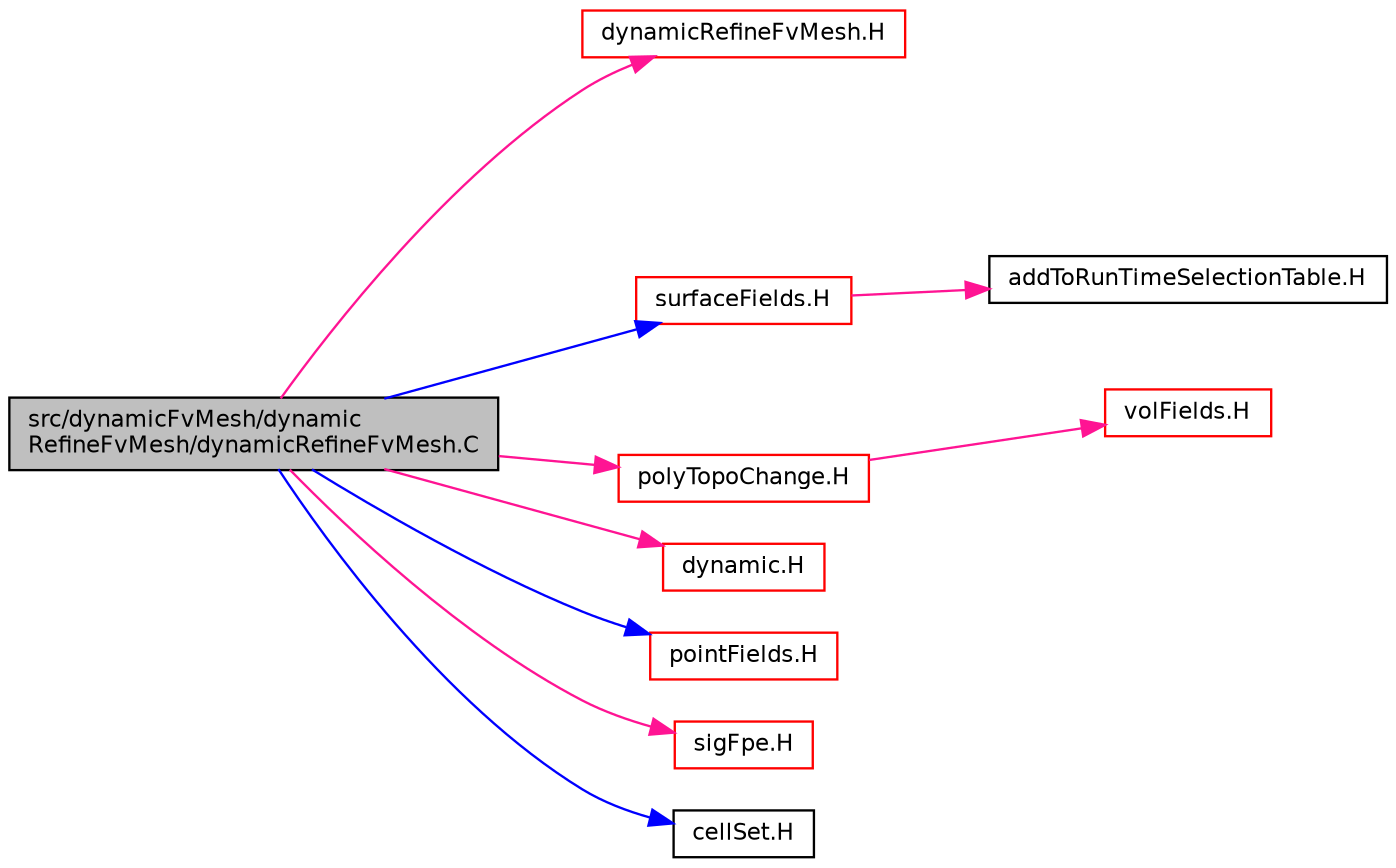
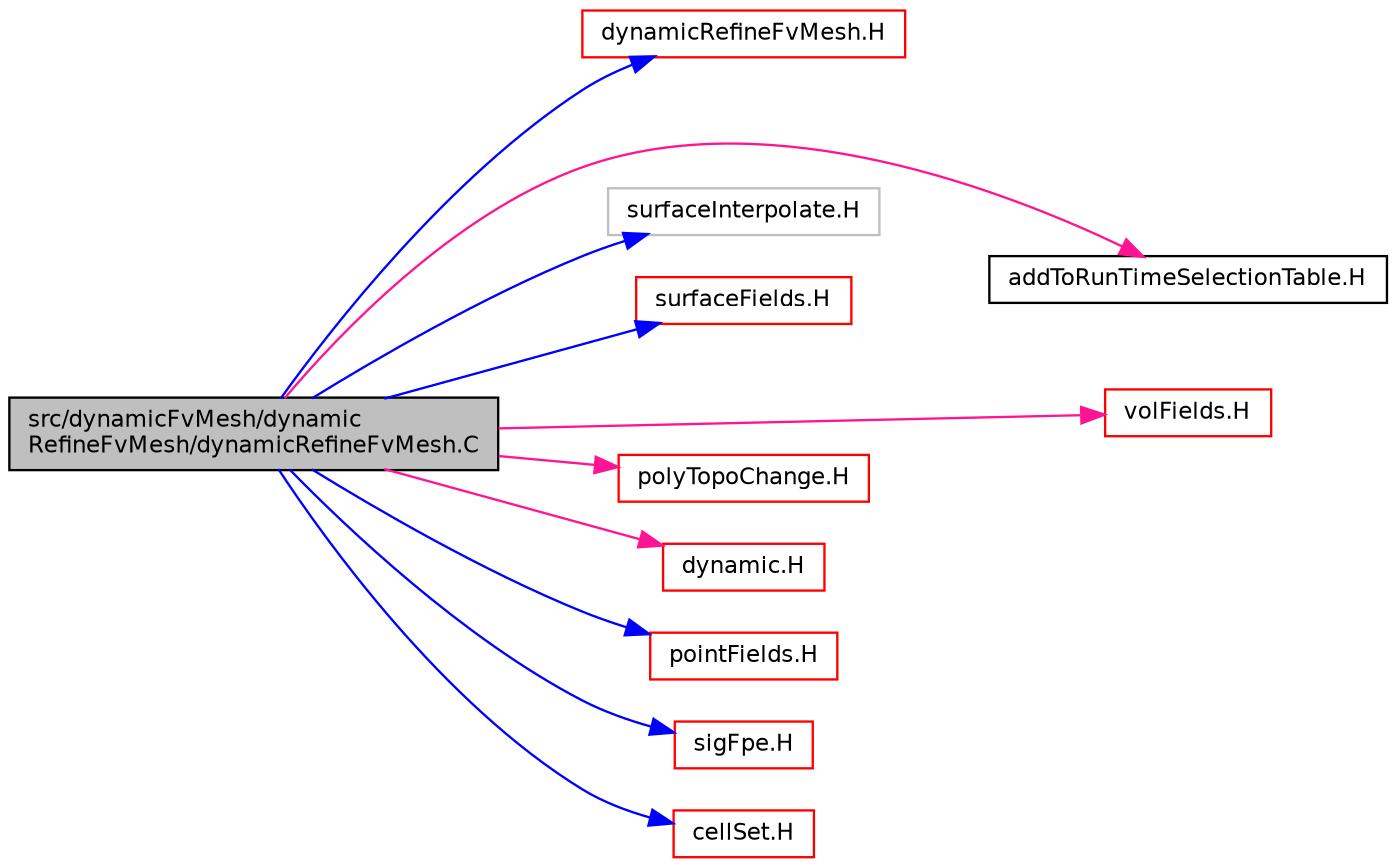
edge "src/dynamicFvMesh/dynamic RefineFvMesh/dynamicRefineFvMesh.C" -> "dynamicRefineFvMesh.H": color deeppink -> blue
node "surfaceInterpolate.H": added
edge "surfaceFields.H" -> "addToRunTimeSelectionTable.H": now "src/dynamicFvMesh/dynamic RefineFvMesh/dynamicRefineFvMesh.C" -> "addToRunTimeSelectionTable.H"
edge "polyTopoChange.H" -> "volFields.H": now "src/dynamicFvMesh/dynamic RefineFvMesh/dynamicRefineFvMesh.C" -> "volFields.H"
edge "src/dynamicFvMesh/dynamic RefineFvMesh/dynamicRefineFvMesh.C" -> "sigFpe.H": color deeppink -> blue
node "cellSet.H": color black -> red
